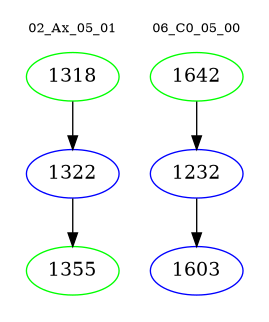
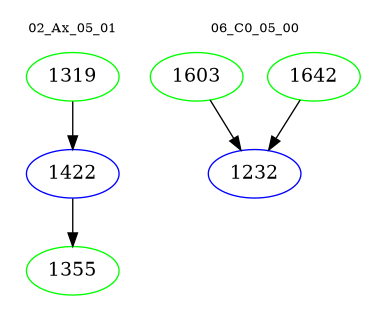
node "1318": label "1318" -> "1319"
node "1322": label "1322" -> "1422"
edge "1232" -> "1603": reversed
node "1603": color blue -> green
